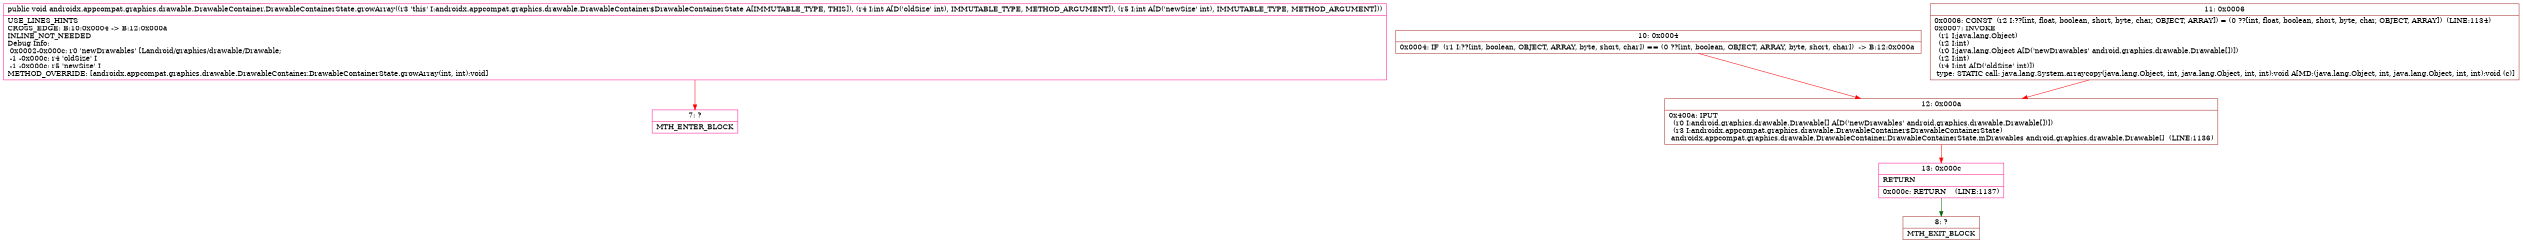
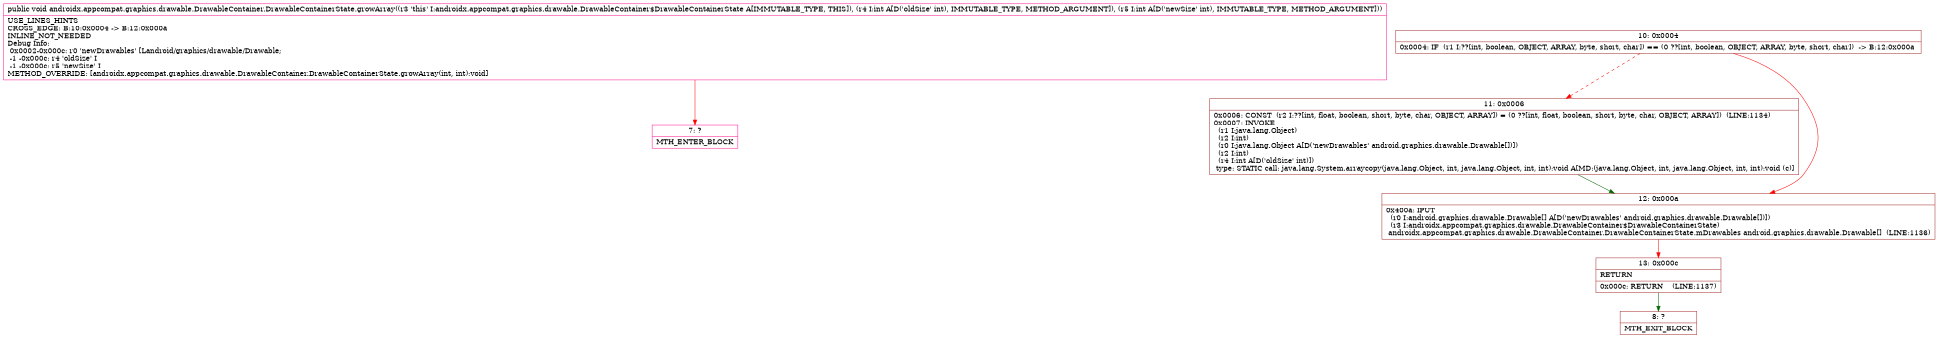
edge "10: 0x0004" -> "11: 0x0006": added
edge "11: 0x0006" -> "12: 0x000a": color red -> darkgreen
node "13: 0x000c": color deeppink -> brown
